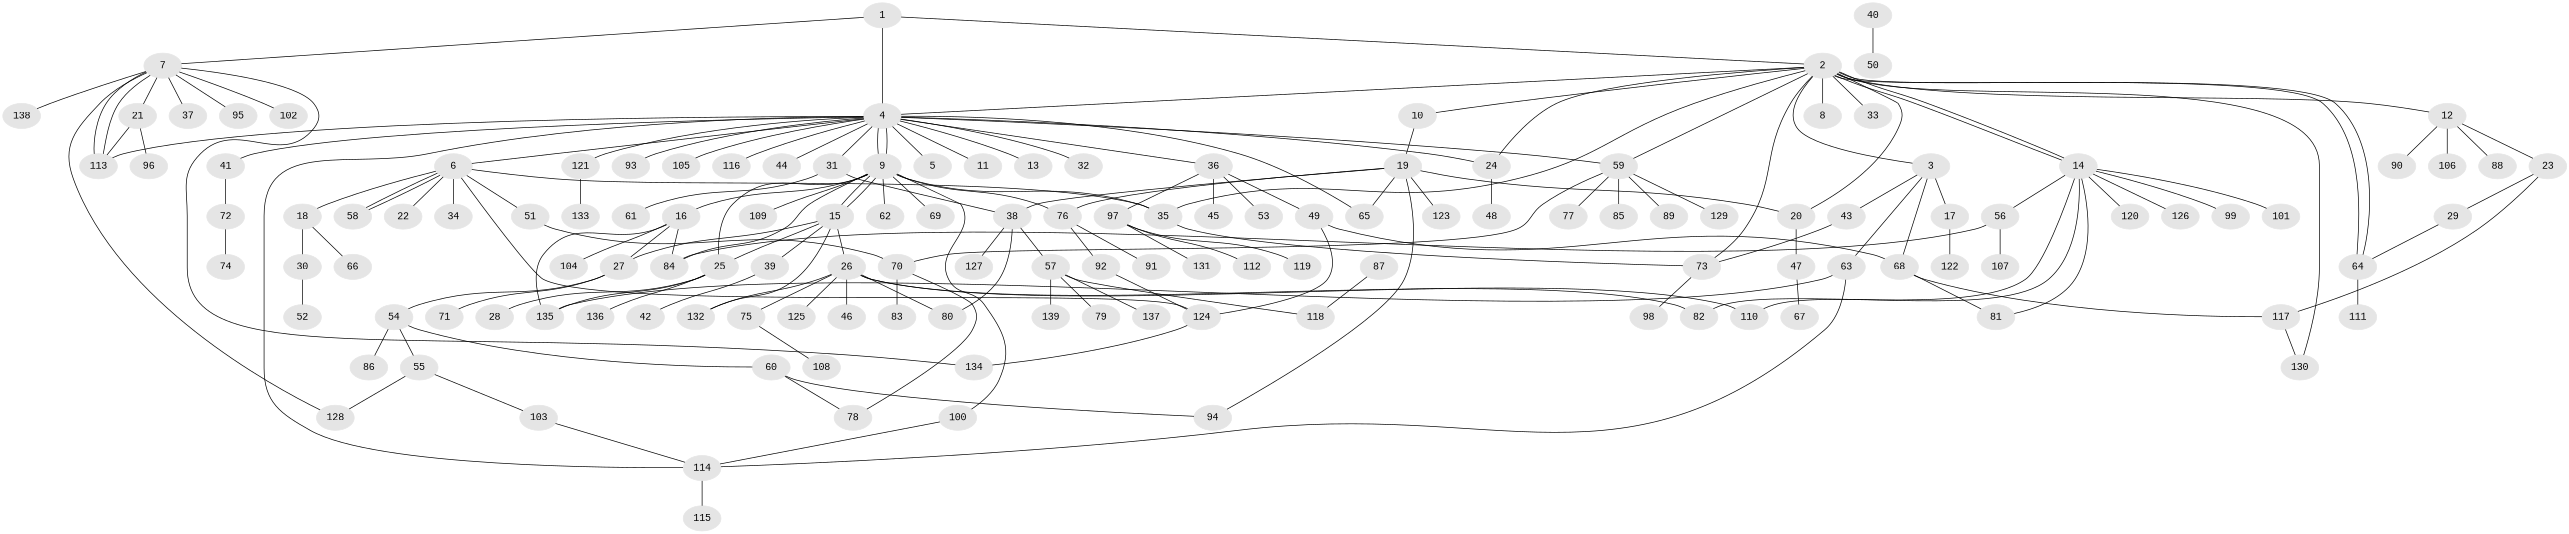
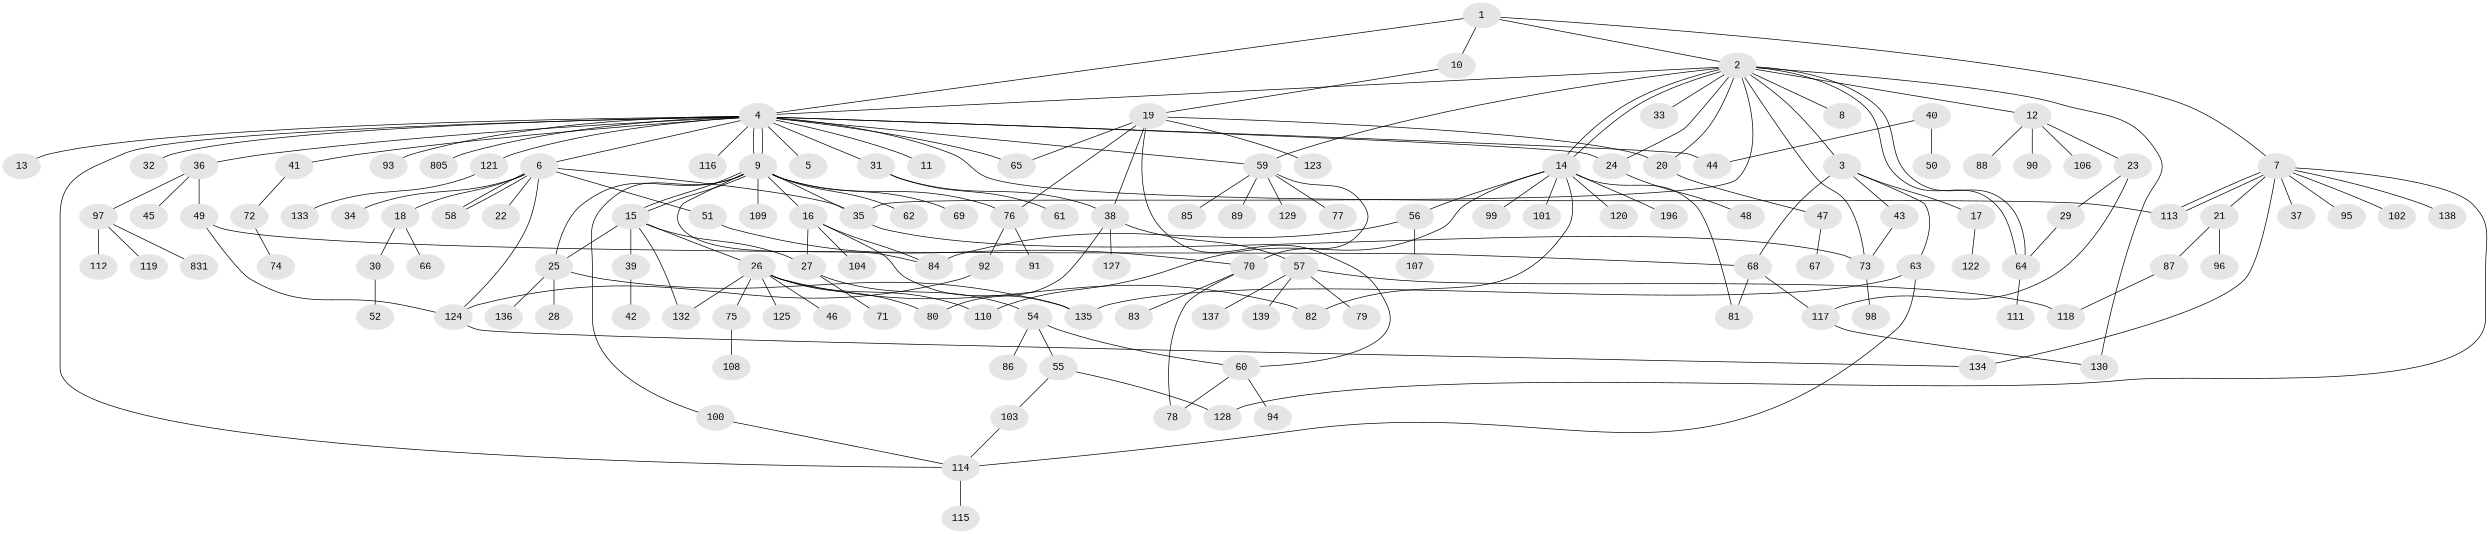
edge "2" -- "10": now "1" -- "10"
edge "21" -- "113": now "21" -- "87"
edge "40" -- "44": added
node "105": label "105" -> "805"
node "53": removed
node "126": label "126" -> "196"
node "131": label "131" -> "831"
edge "19" -- "94": now "19" -- "60"
